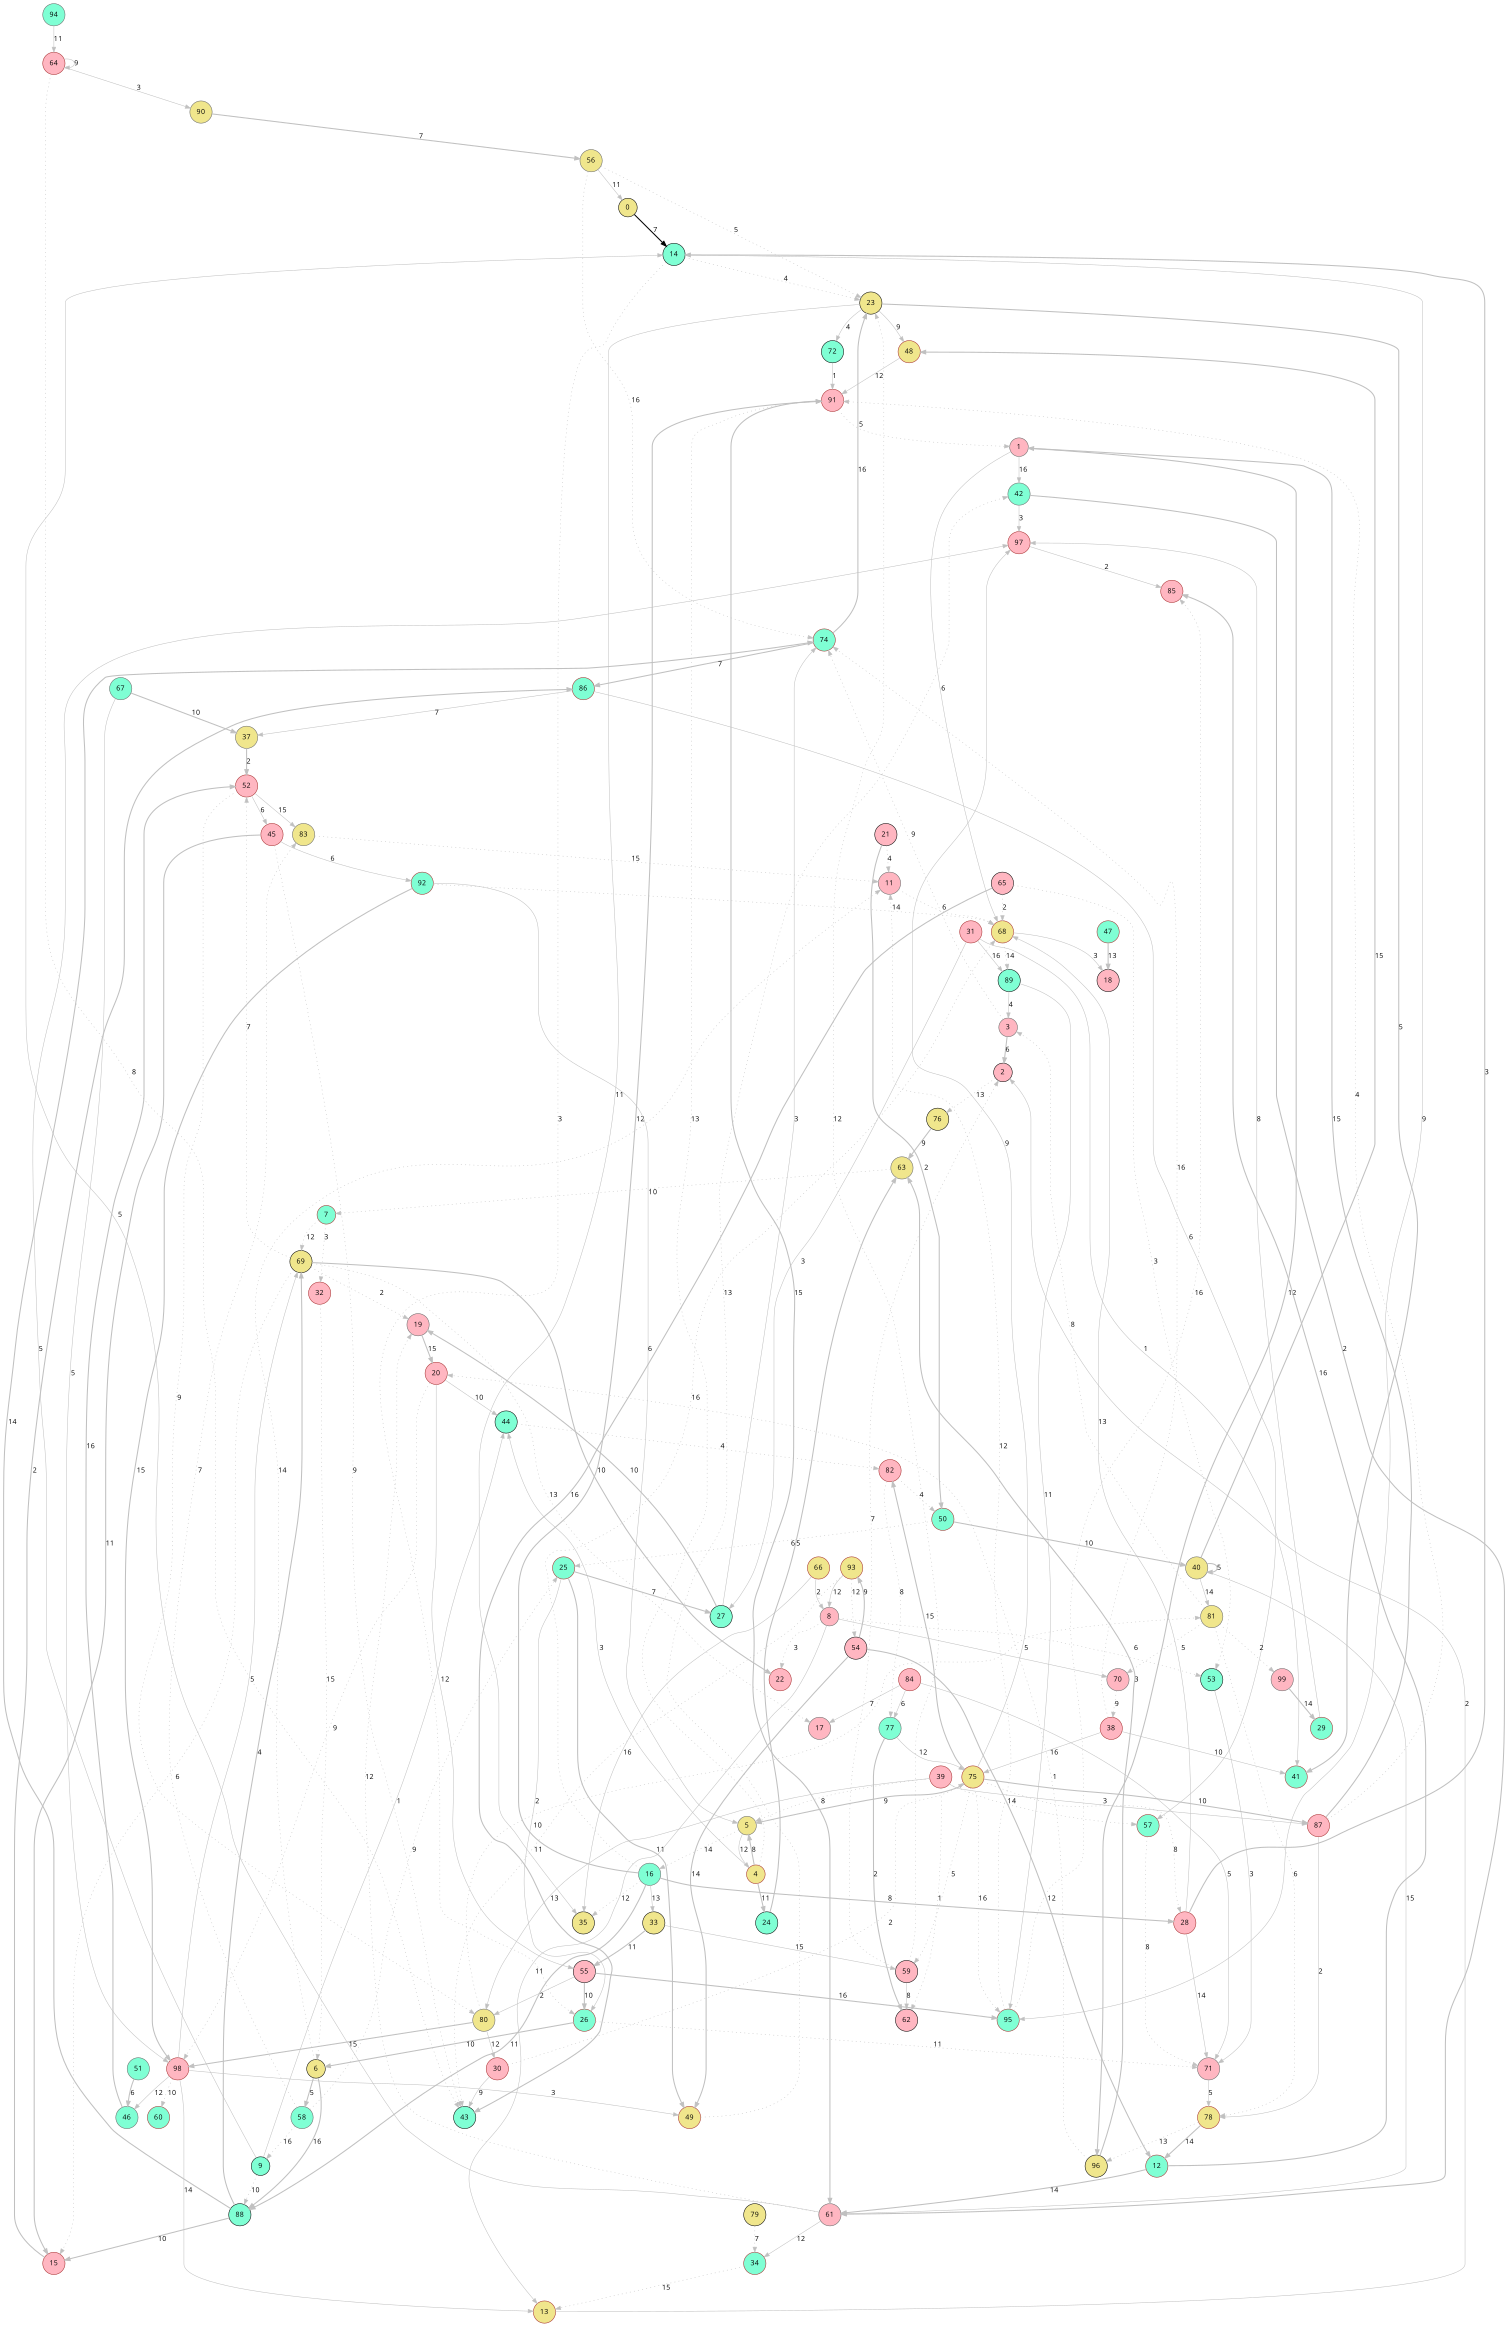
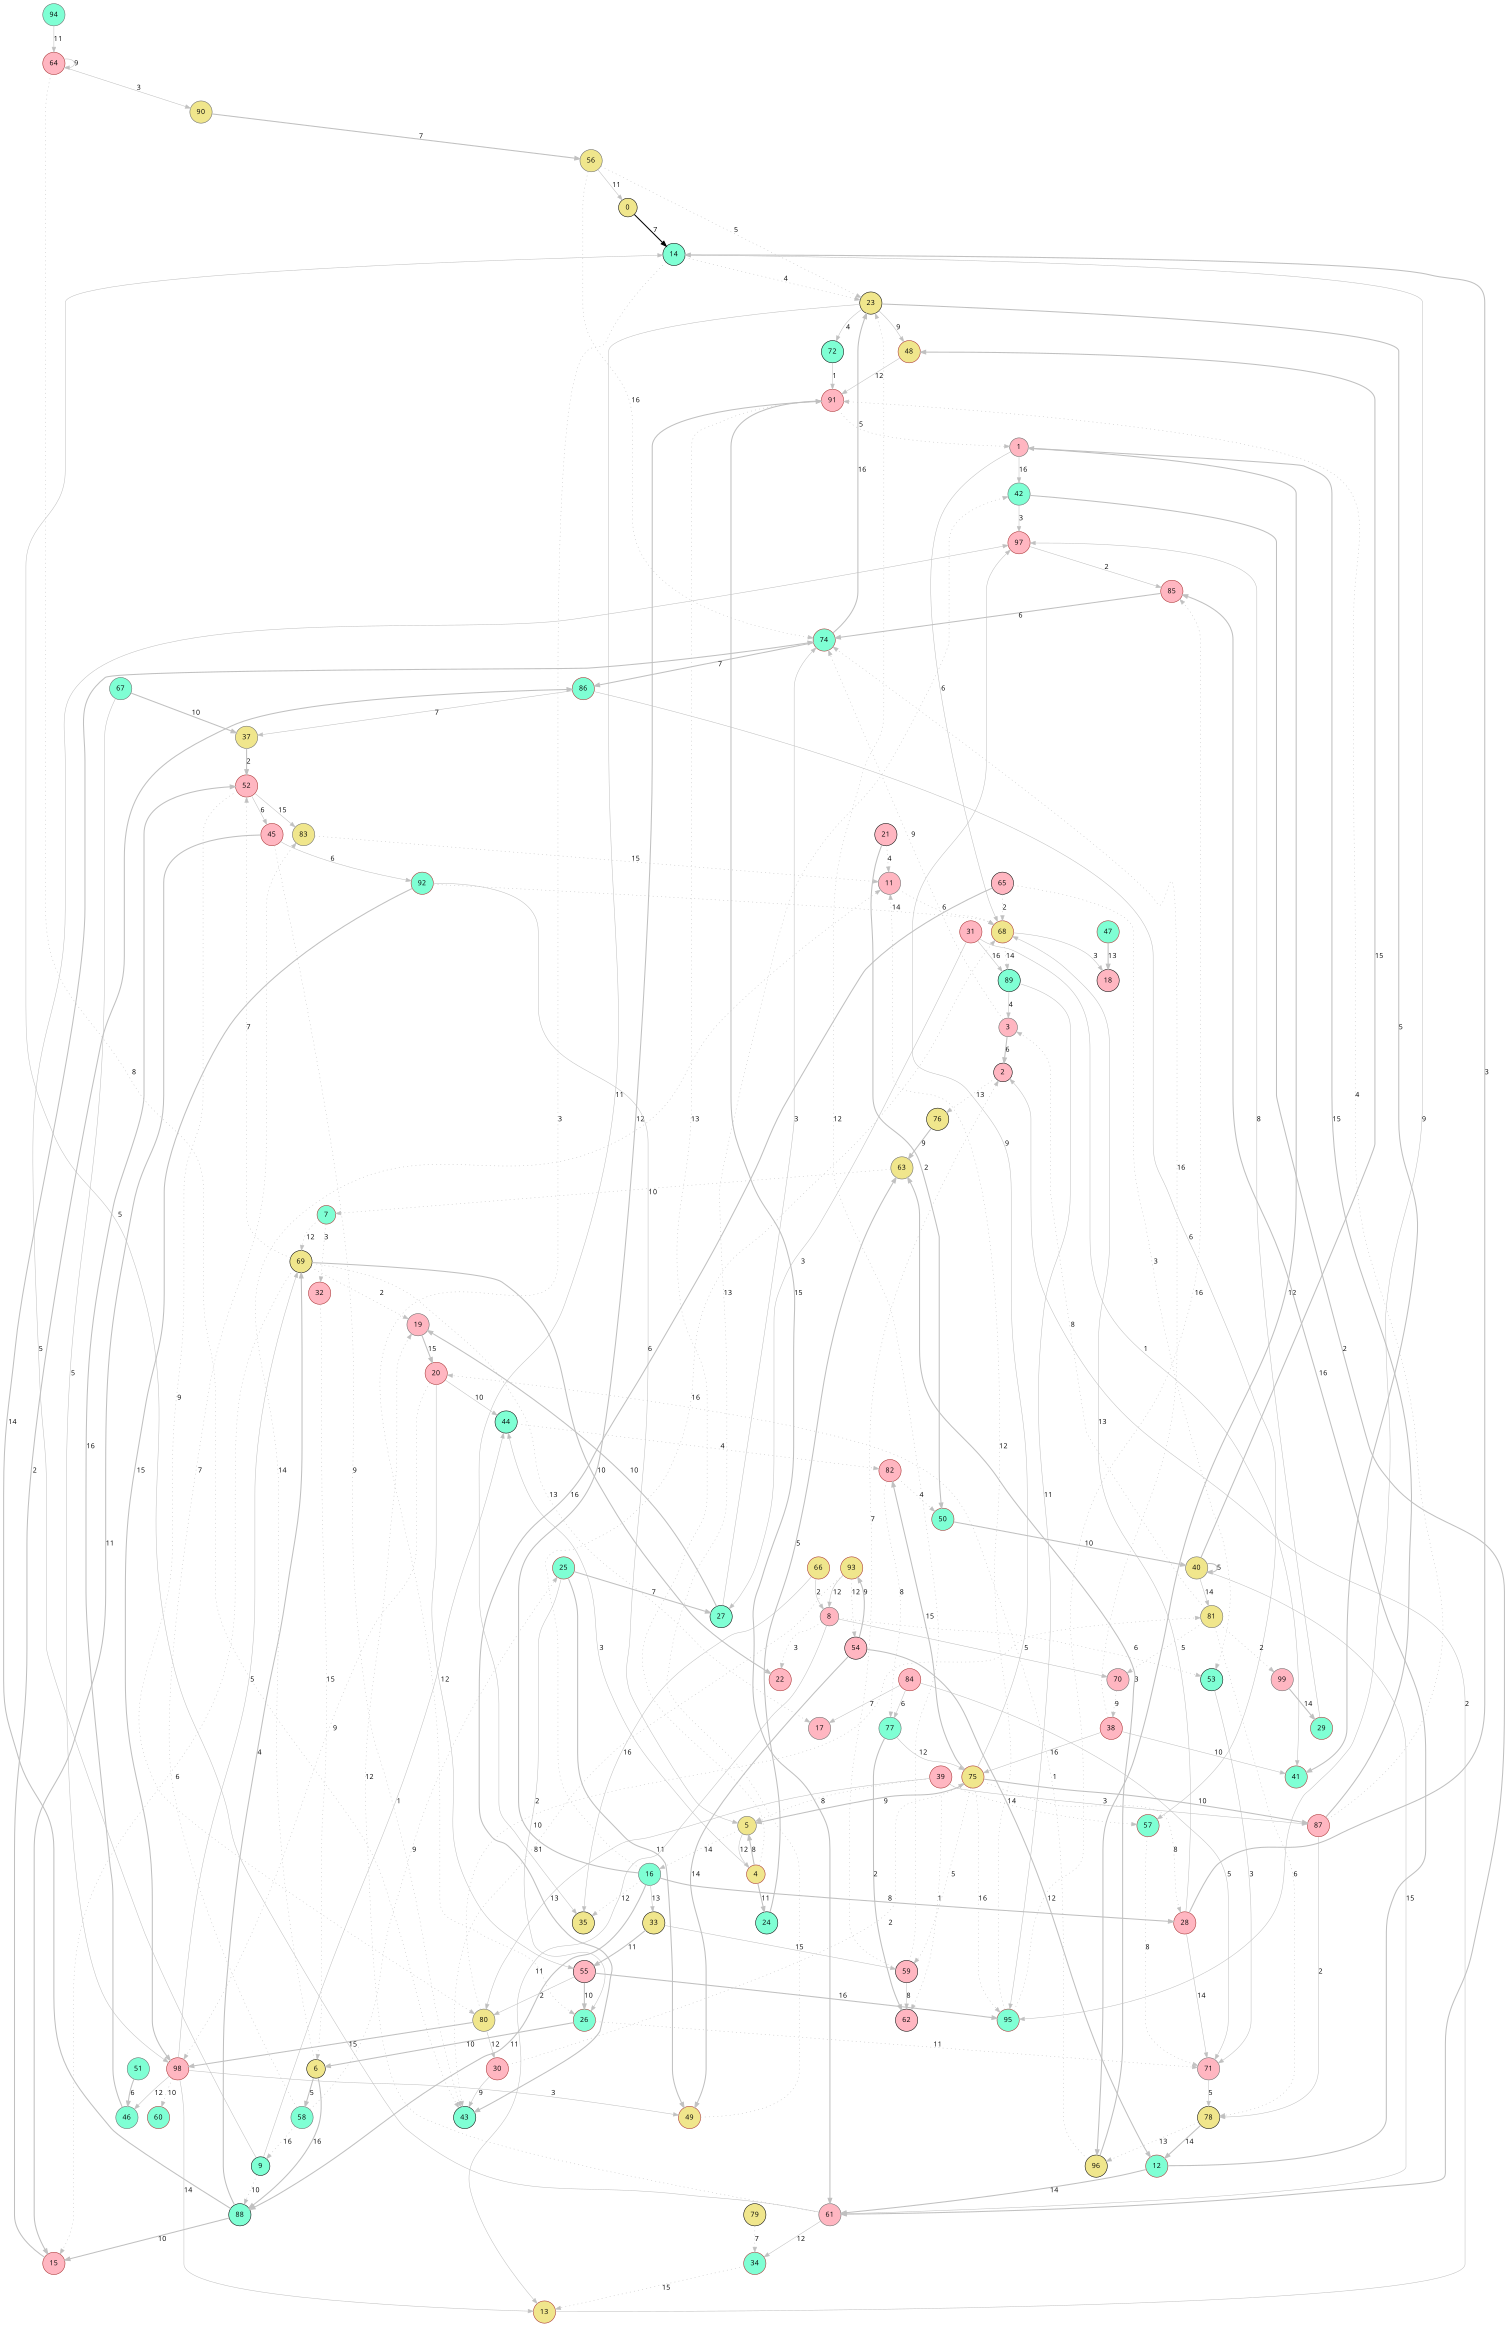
edge "85" -> "74": added, label "6"
edge "50" -> "25": removed, label "6"
edge "93" -> "43": label "11" -> "81"
node "78": color brown -> black
